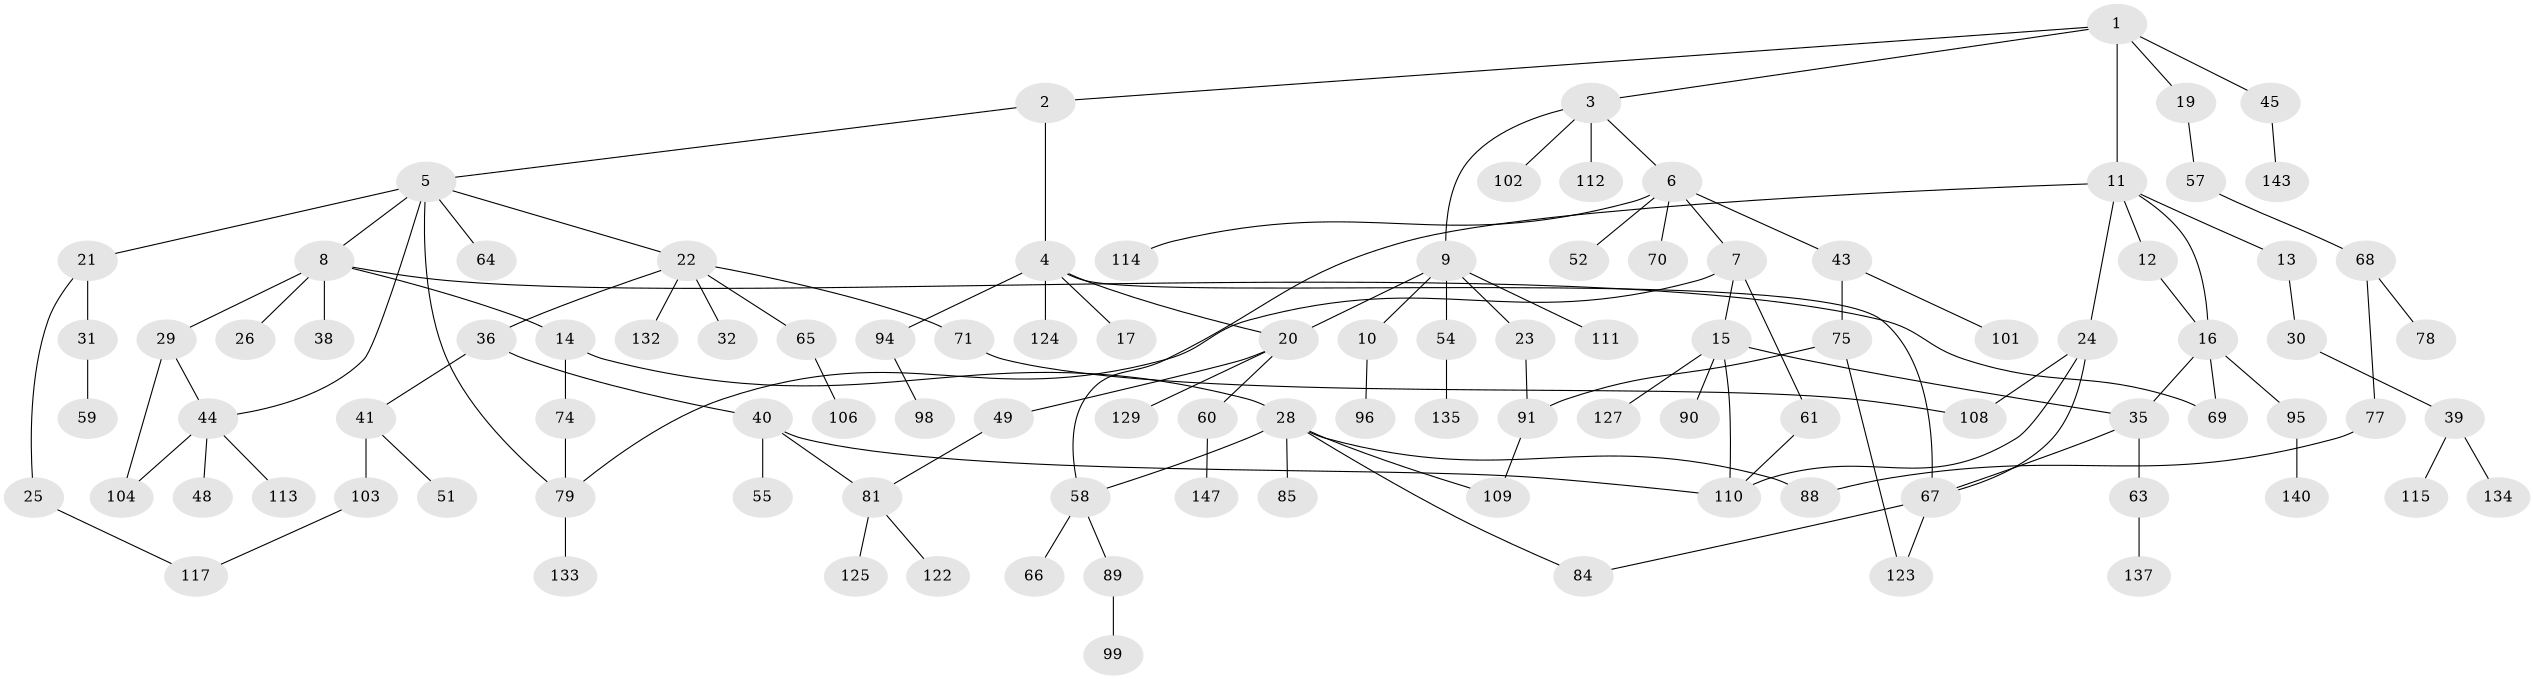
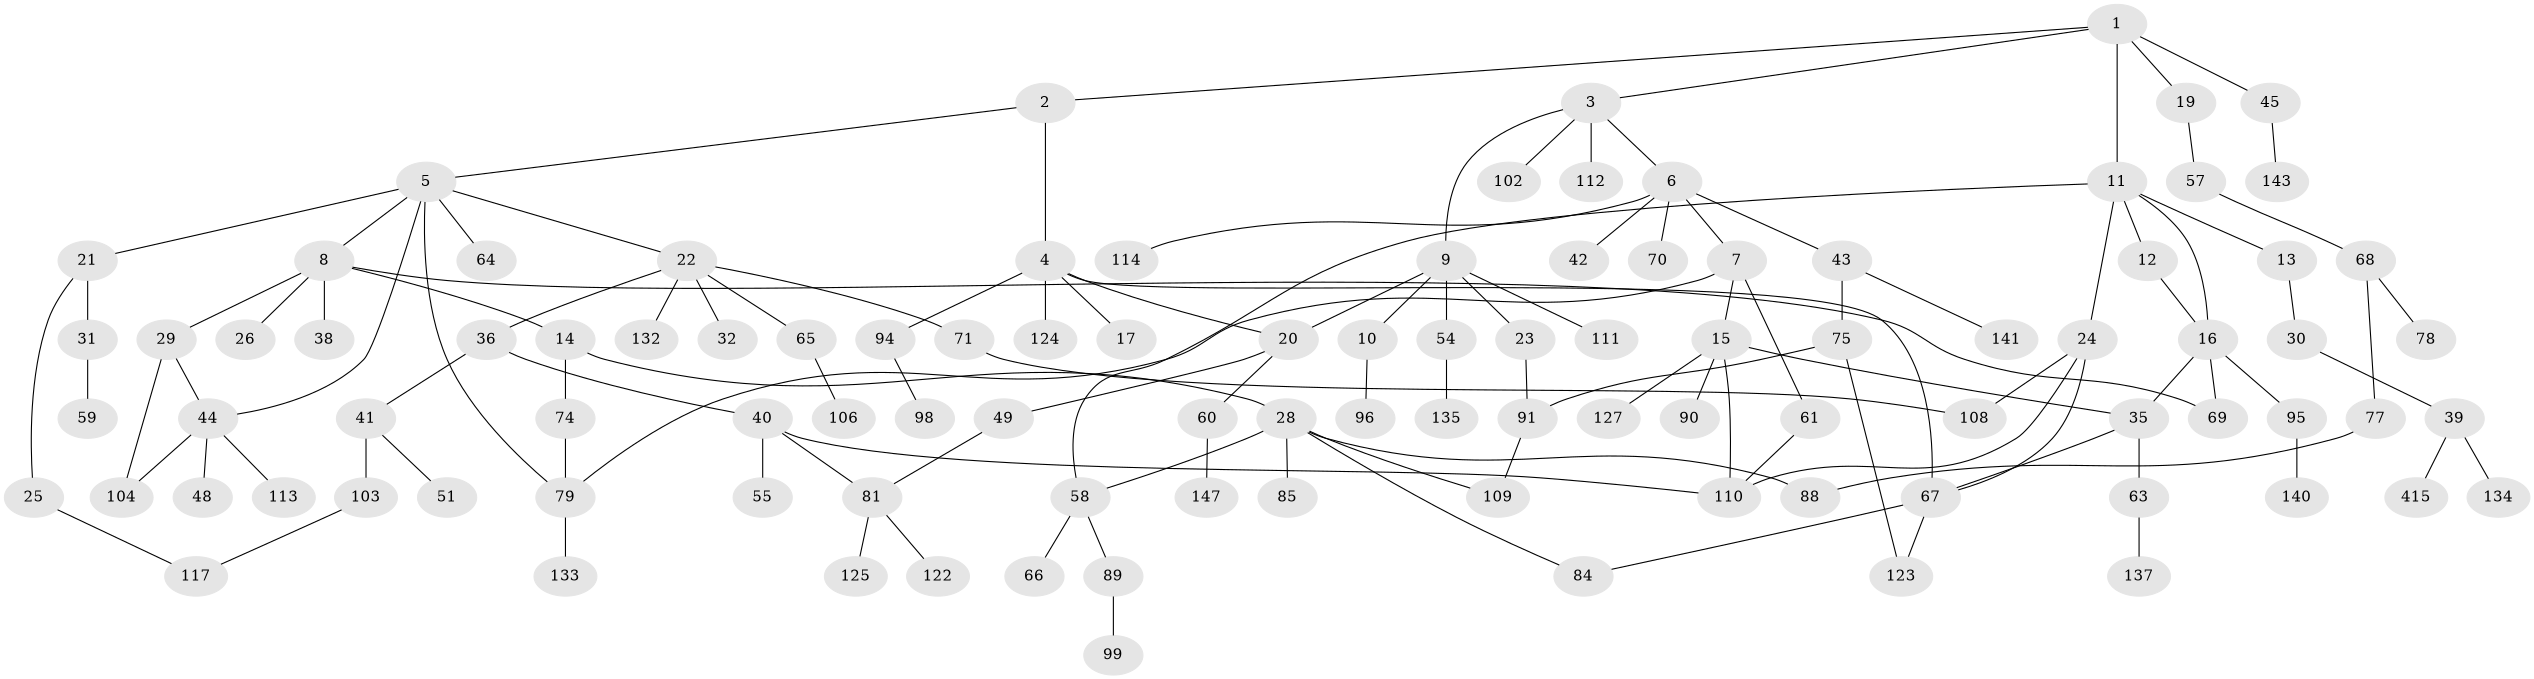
node "52": label "52" -> "42"
node "101": label "101" -> "141"
node "129": removed
node "115": label "115" -> "415"
